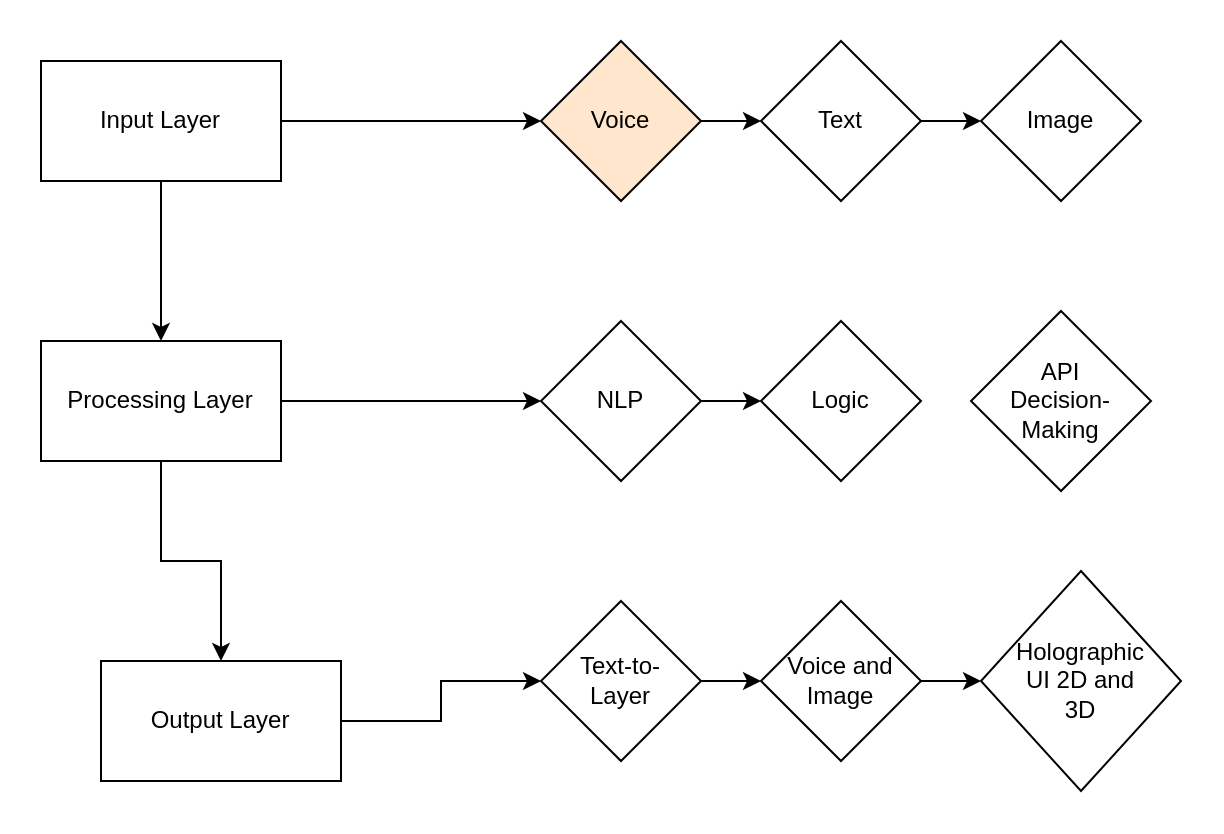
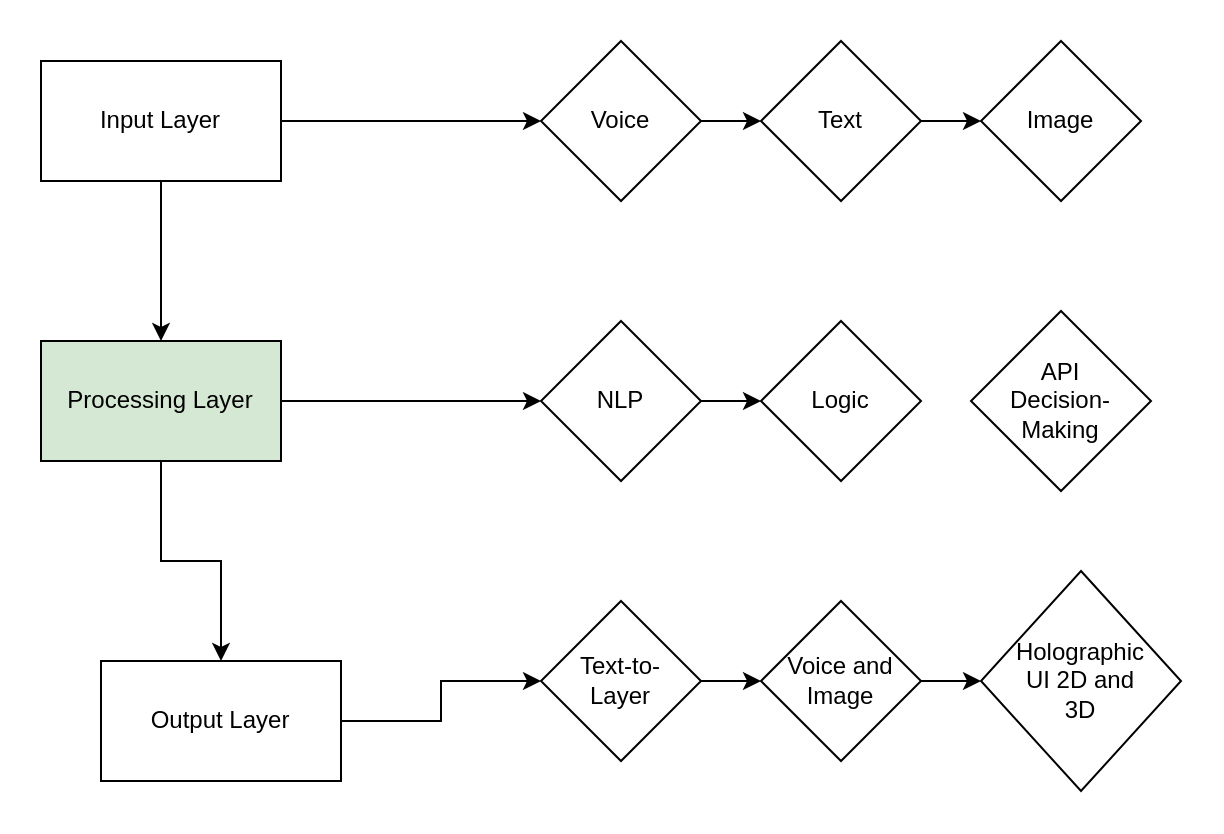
node "Voice": fillcolor #ffe6cc -> #ffffff
node "Processing Layer": fillcolor #ffffff -> #d5e8d4
